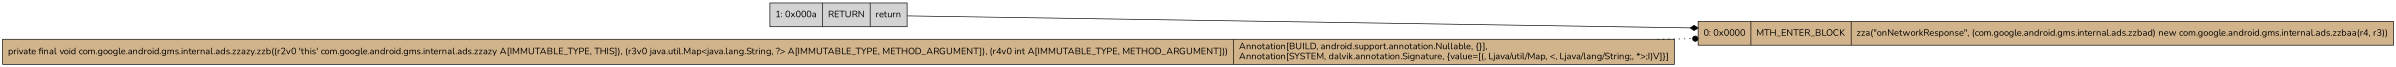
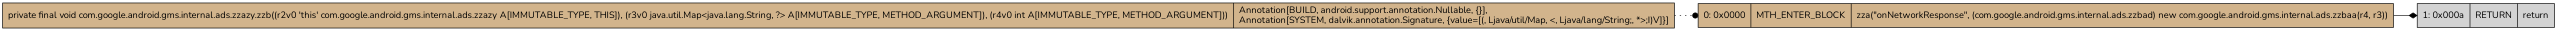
edge "1: 0x000a" -> "0: 0x0000": reversed
